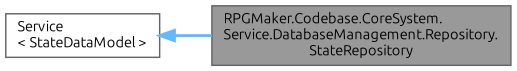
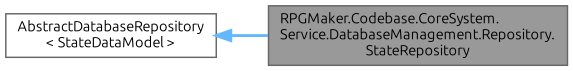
node "Service < StateDataModel >": label "Service < StateDataModel >" -> "AbstractDatabaseRepository < StateDataModel >"
